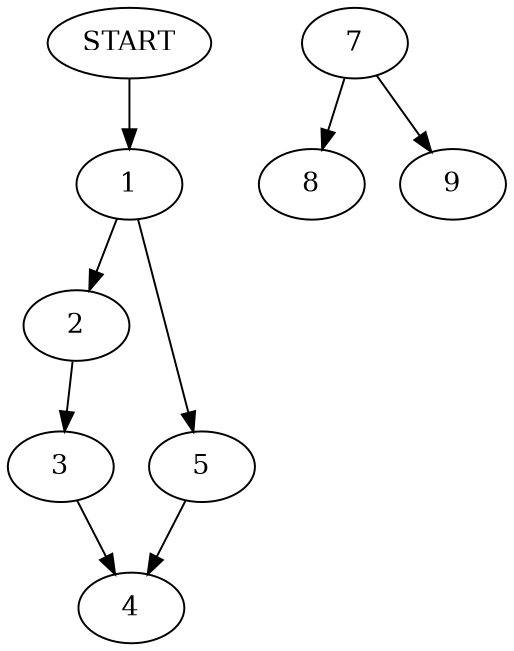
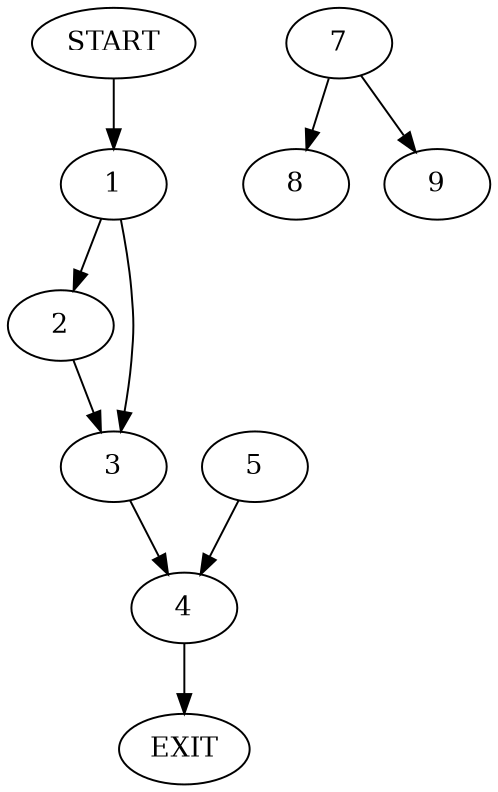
edge "1" -> "5": now "1" -> "3"
node "EXIT": added
